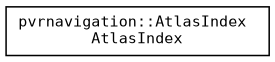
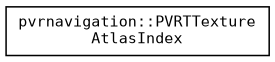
node "pvrnavigation::AtlasIndex AtlasIndex": label "pvrnavigation::AtlasIndex AtlasIndex" -> "pvrnavigation::PVRTTexture AtlasIndex"
